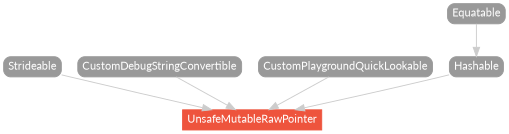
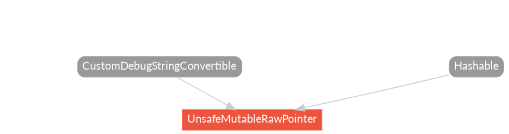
node "Equatable": removed
node "Strideable": removed
node "CustomPlaygroundQuickLookable": removed
